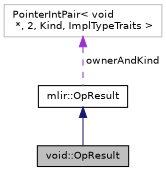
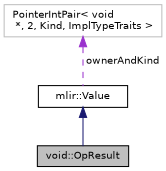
node "mlir::OpResult": label "mlir::OpResult" -> "mlir::Value"
